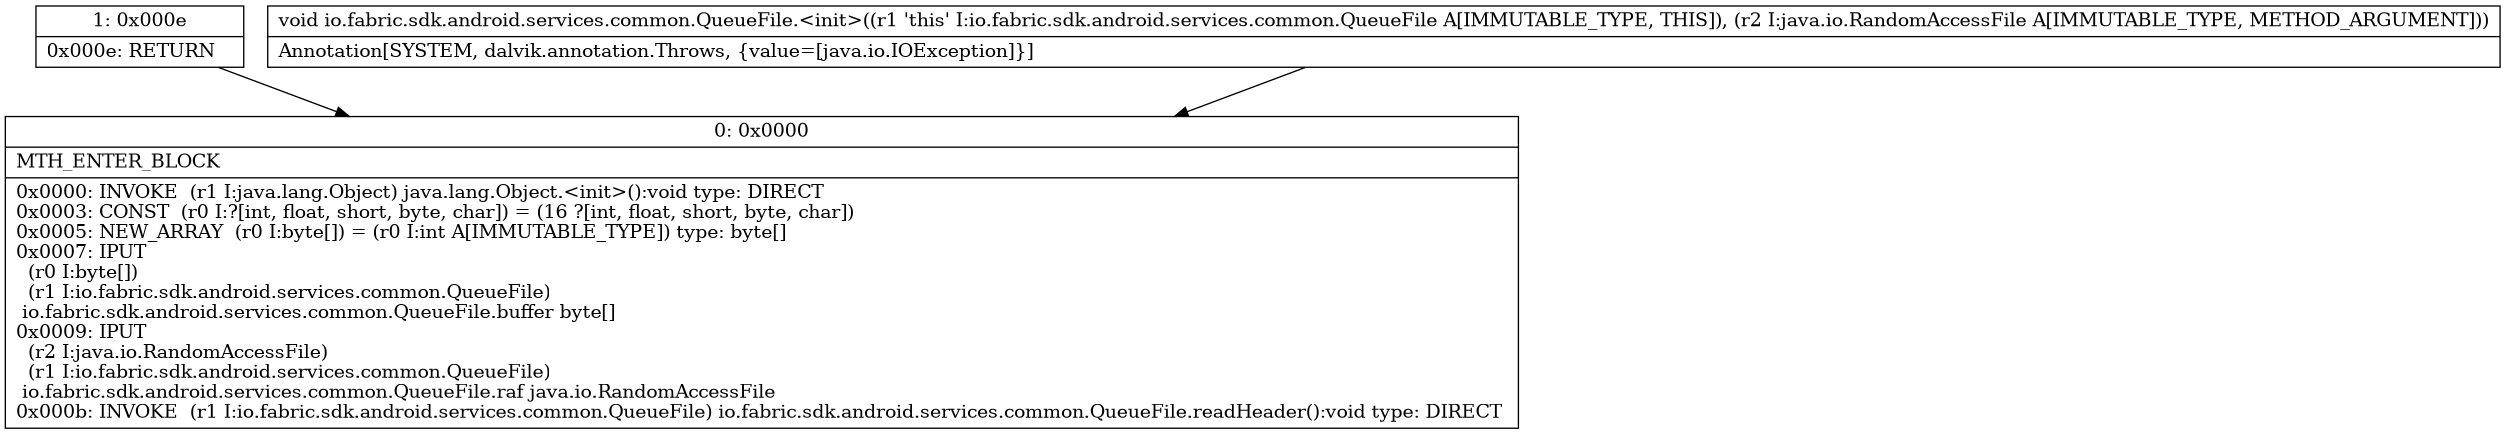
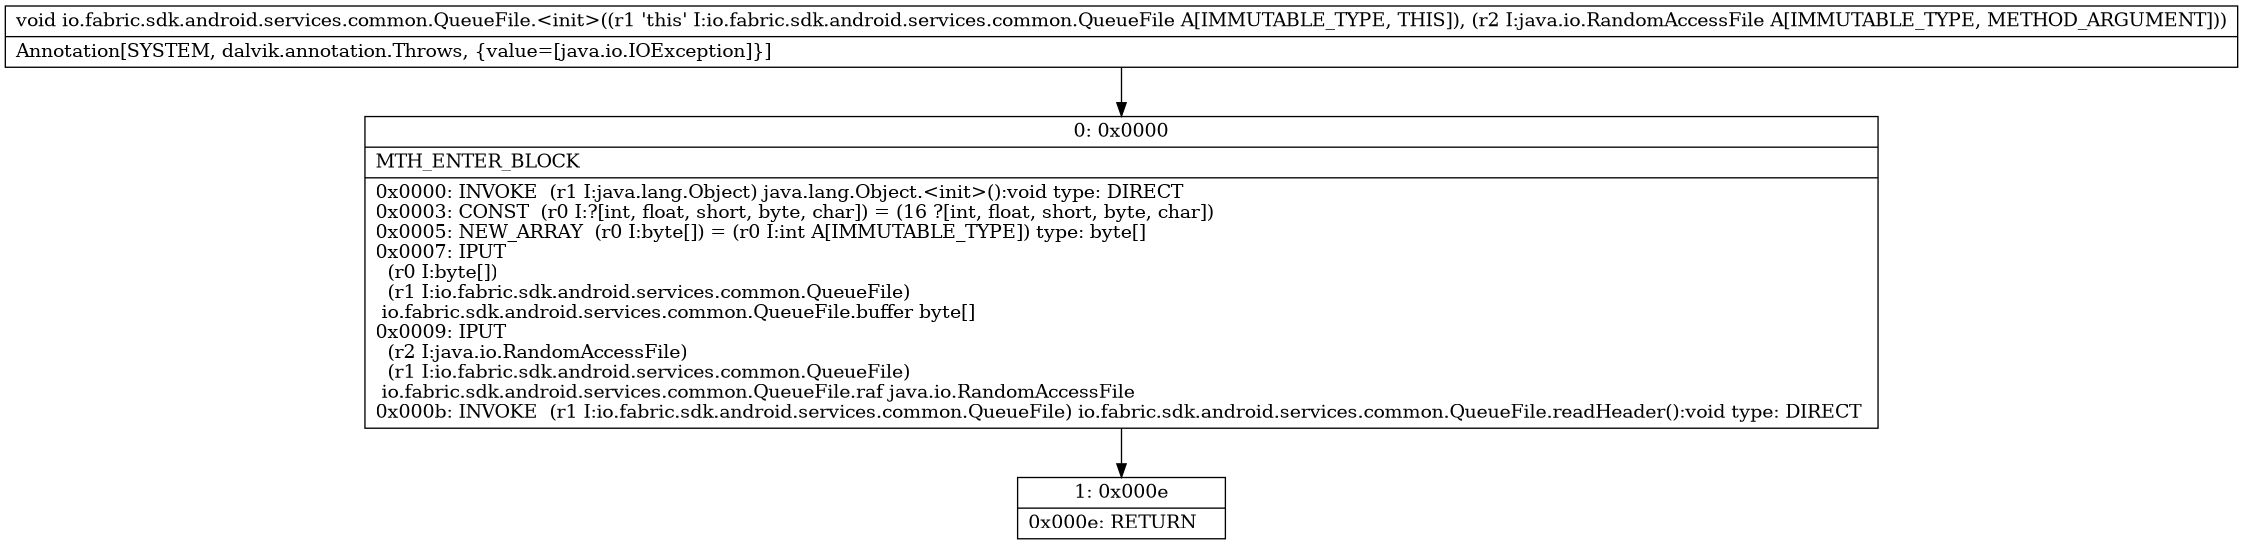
edge "1: 0x000e" -> "0: 0x0000": reversed
